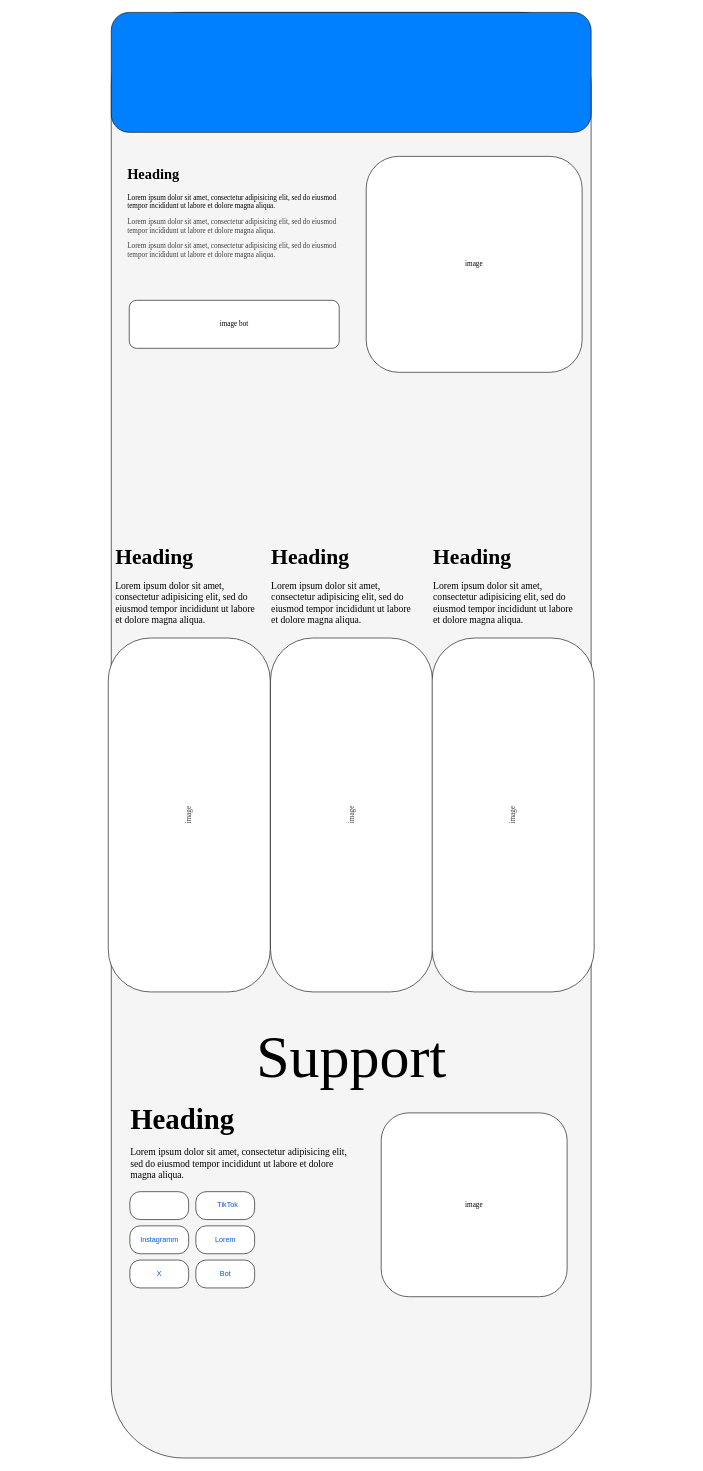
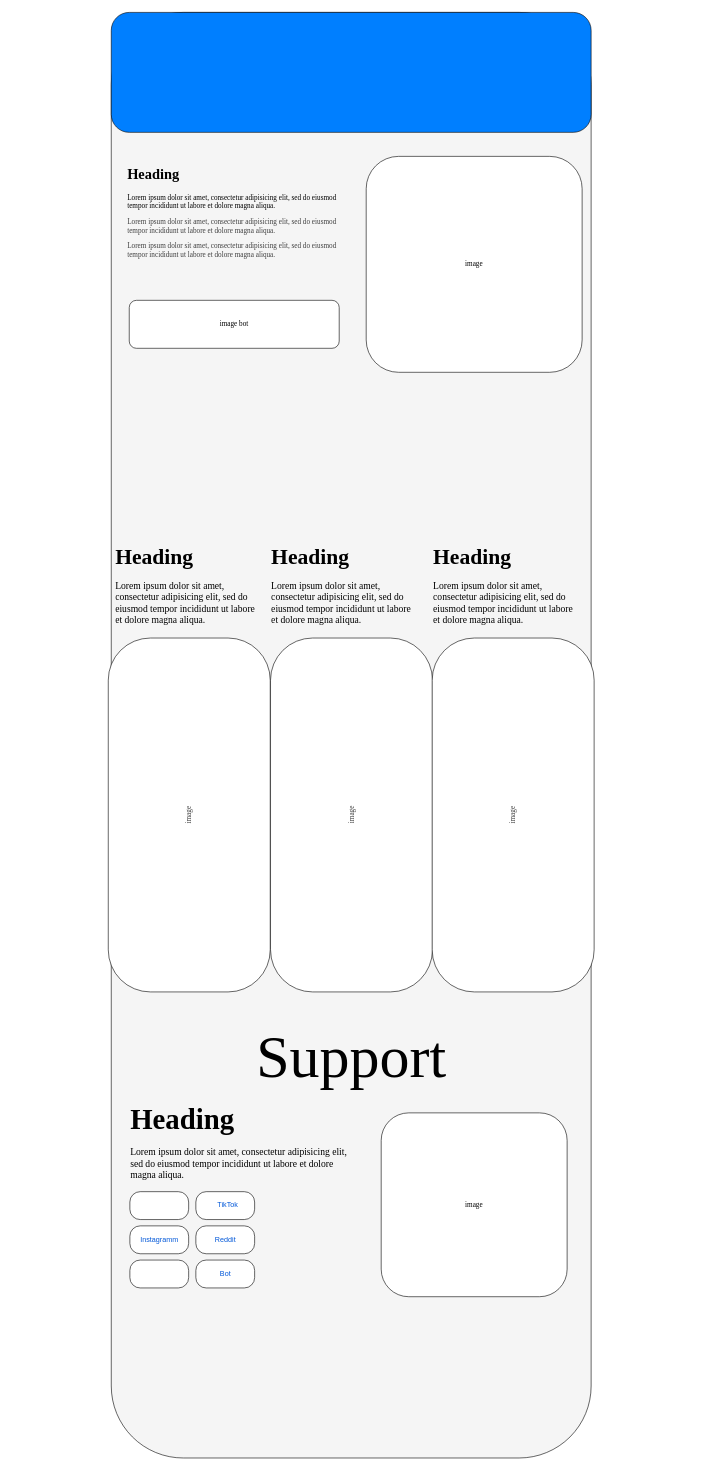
node "Lorem": label "Lorem" -> "Reddit"
node "X": removed
